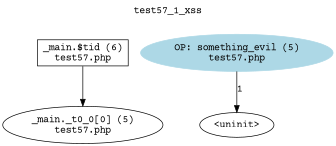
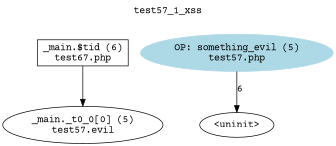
node "_main.$tid (6) test57.php": label "_main.$tid (6) test57.php" -> "_main.$tid (6) test67.php"
edge "OP: something_evil (5) test57.php" -> "<uninit>": label "1" -> "6"
node "_main._t0_0[0] (5) test57.php": label "_main._t0_0[0] (5) test57.php" -> "_main._t0_0[0] (5) test57.evil"
